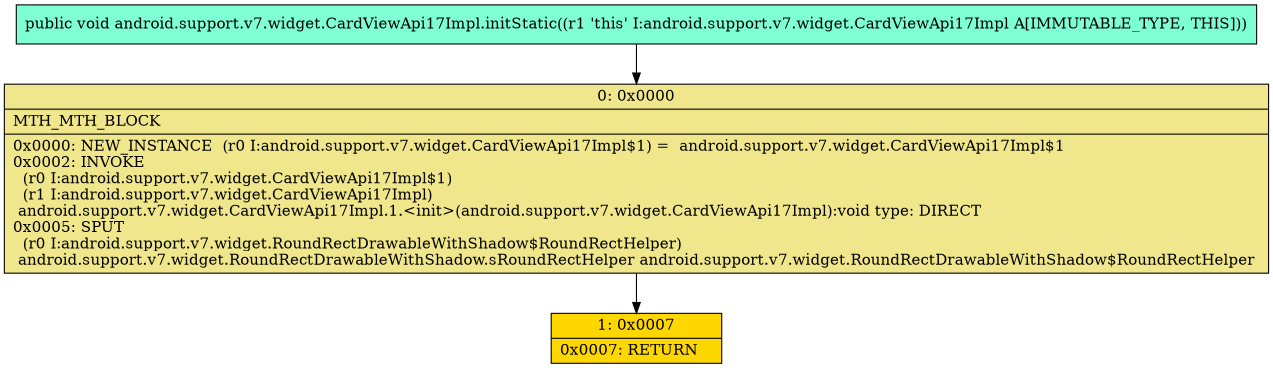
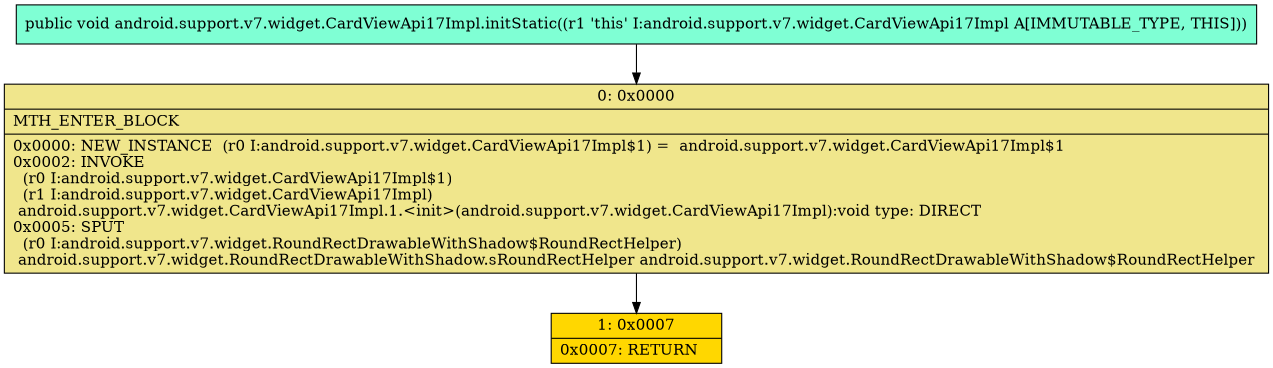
node "0: 0x0000": text "MTH_MTH_BLOCK" -> "MTH_ENTER_BLOCK"
